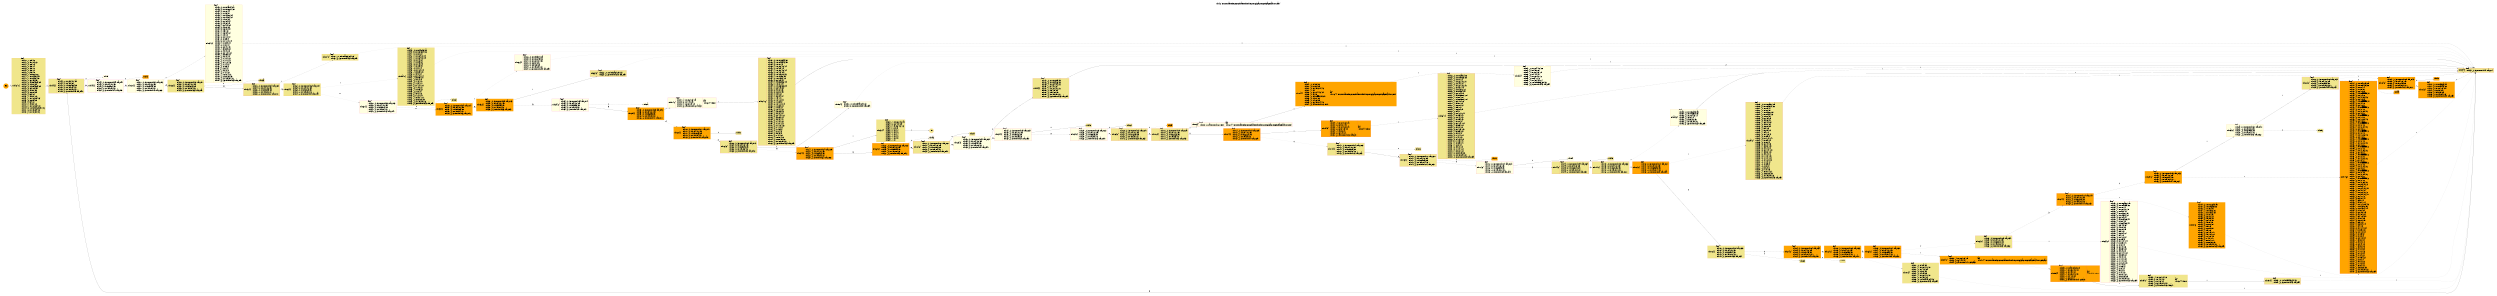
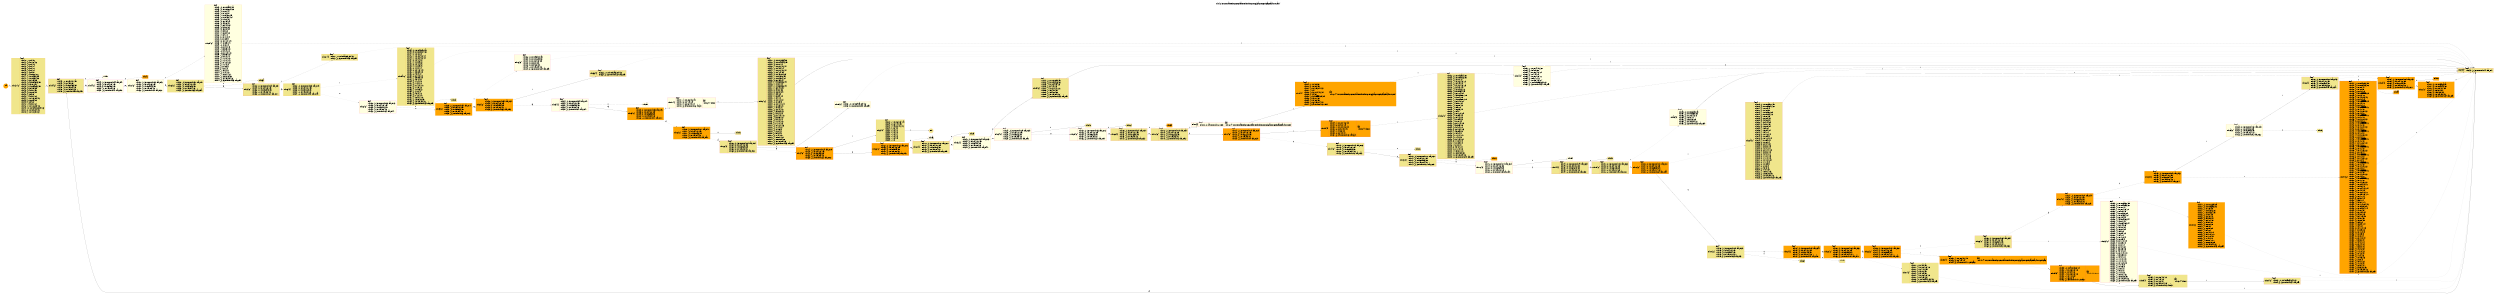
node "Entry": label "Entry" -> "Final"
